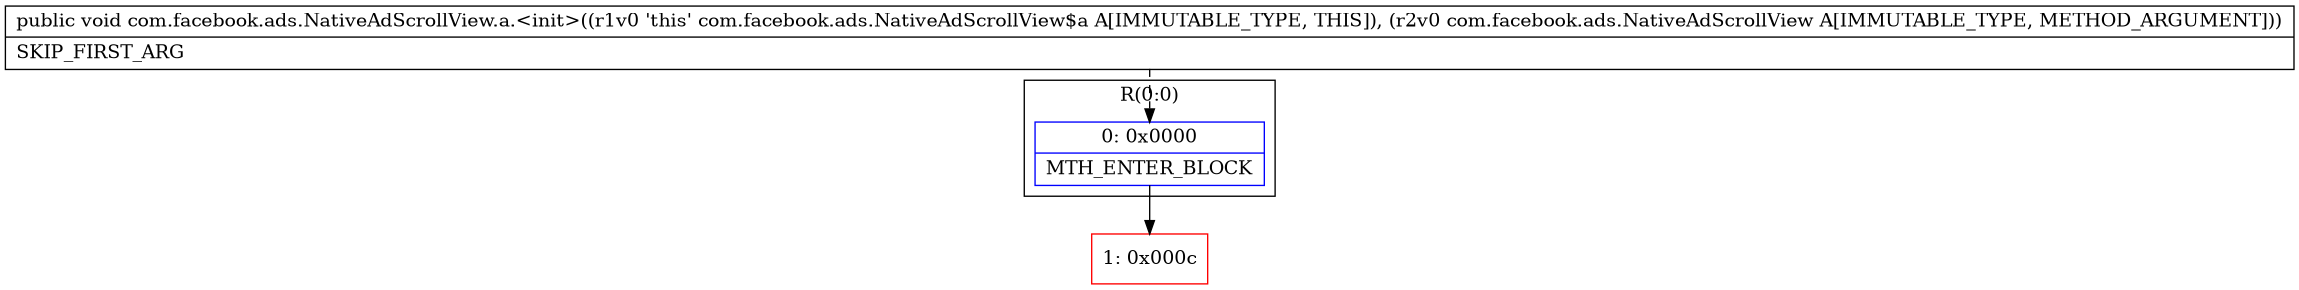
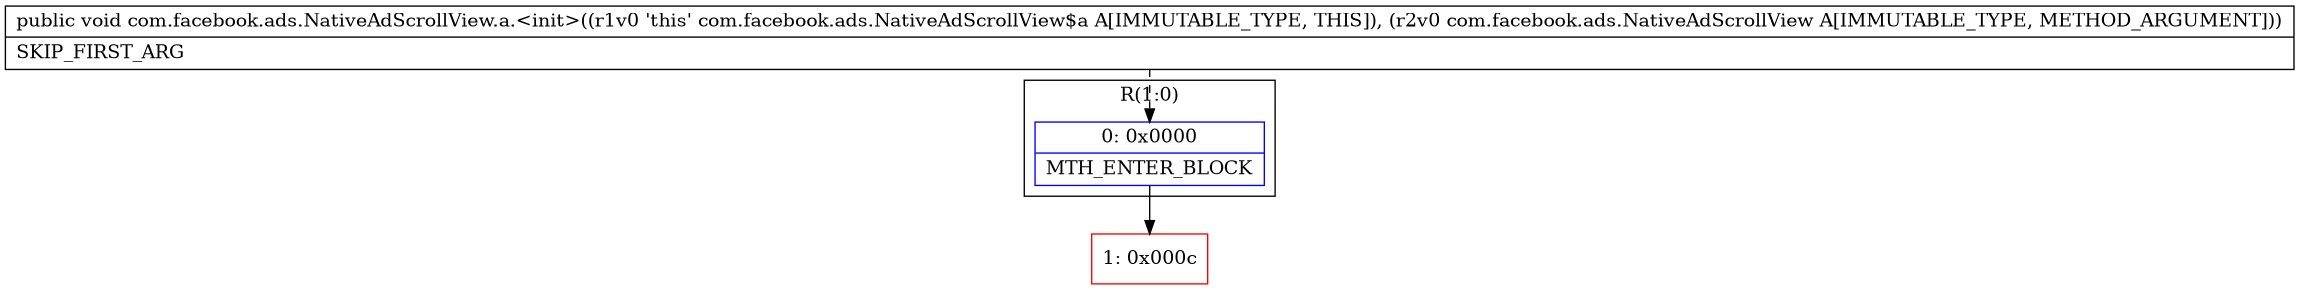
cluster "R(0:0)": label "R(0:0)" -> "R(1:0)"
